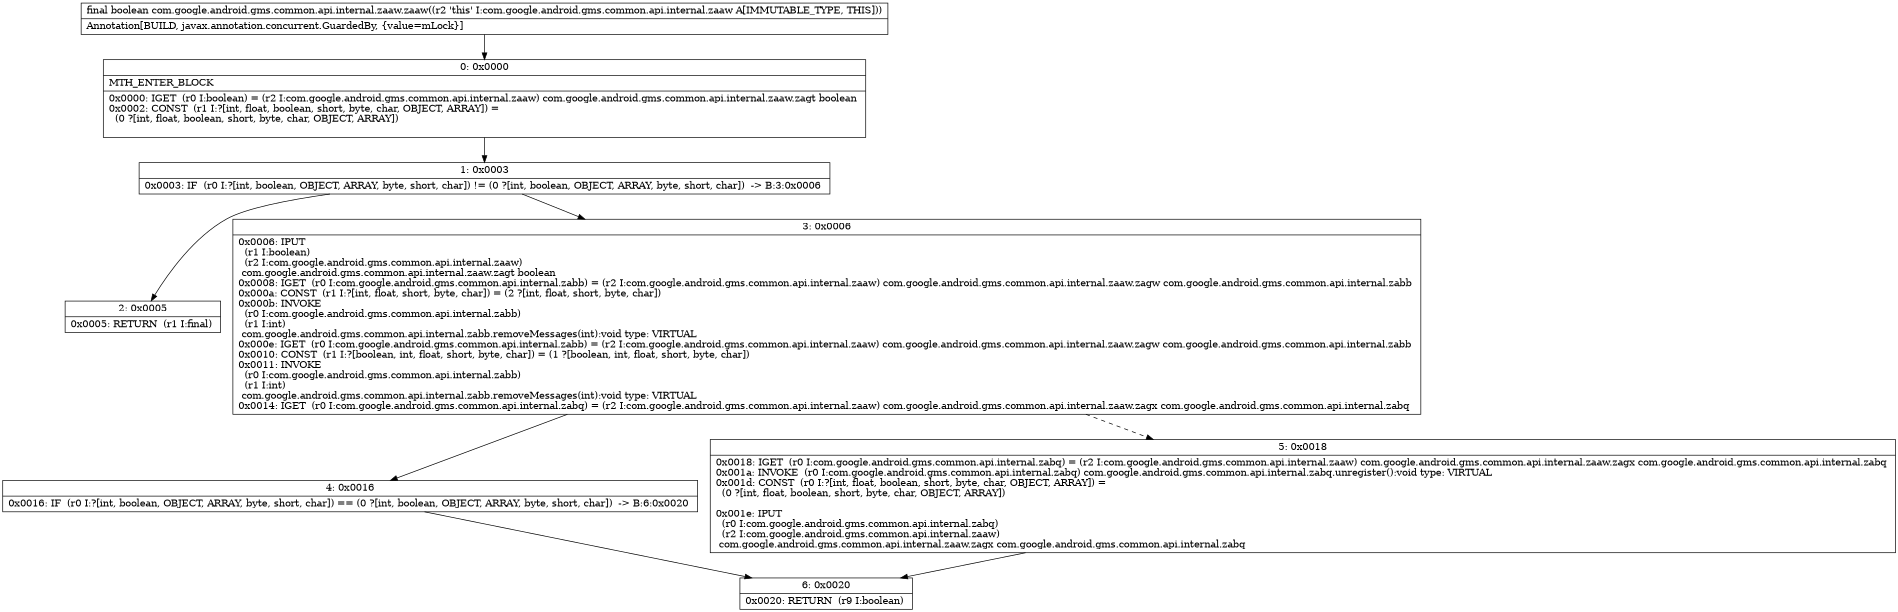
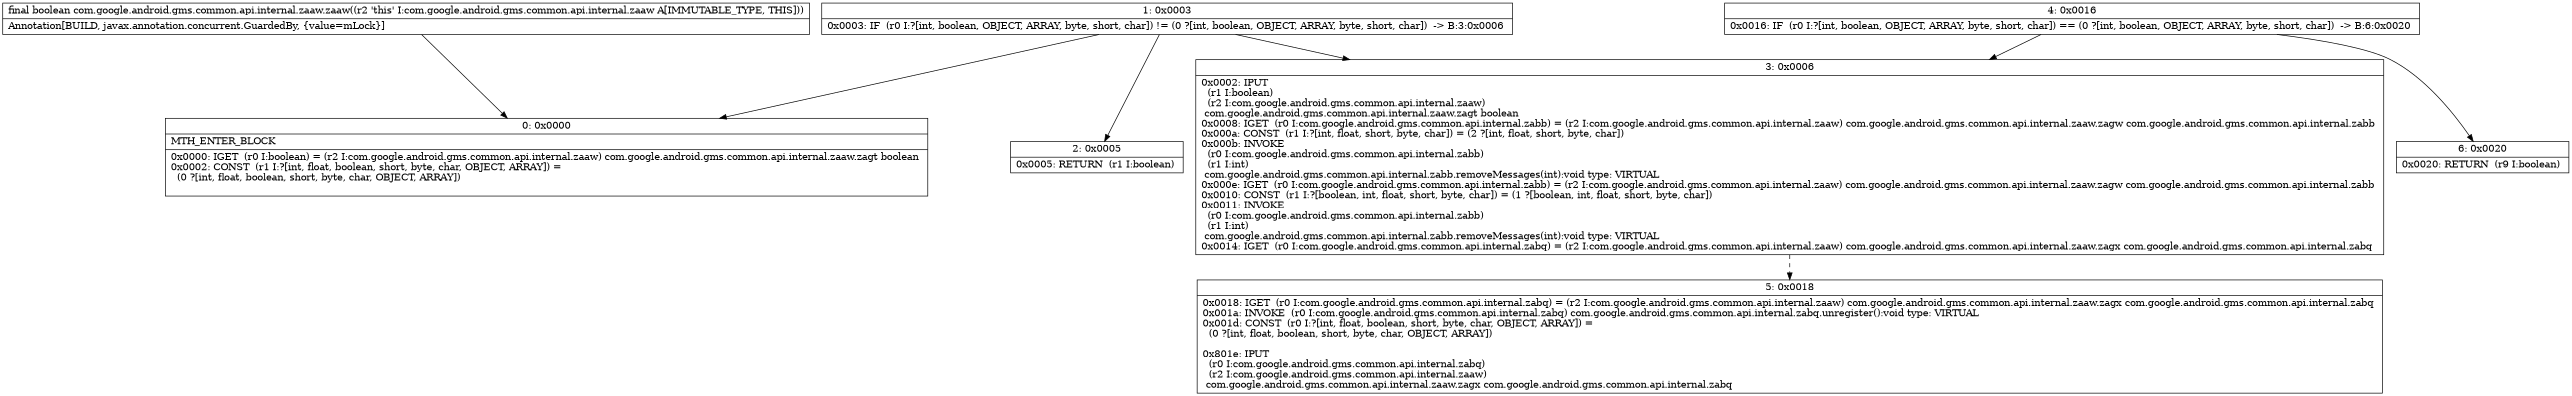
edge "0: 0x0000" -> "1: 0x0003": reversed
node "3: 0x0006": text "0x0006: IPUT" -> "0x0002: IPUT"
node "2: 0x0005": text "0x0005: RETURN  (r1 I:final)" -> "0x0005: RETURN  (r1 I:boolean)"
edge "3: 0x0006" -> "4: 0x0016": reversed
node "5: 0x0018": text "0x001e: IPUT" -> "0x801e: IPUT"
edge "5: 0x0018" -> "6: 0x0020": removed
